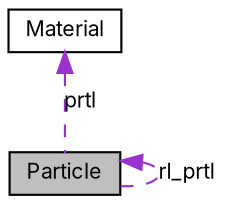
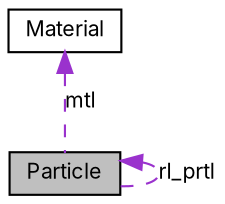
edge "Particle" -> "Material": label "prtl" -> "mtl"
